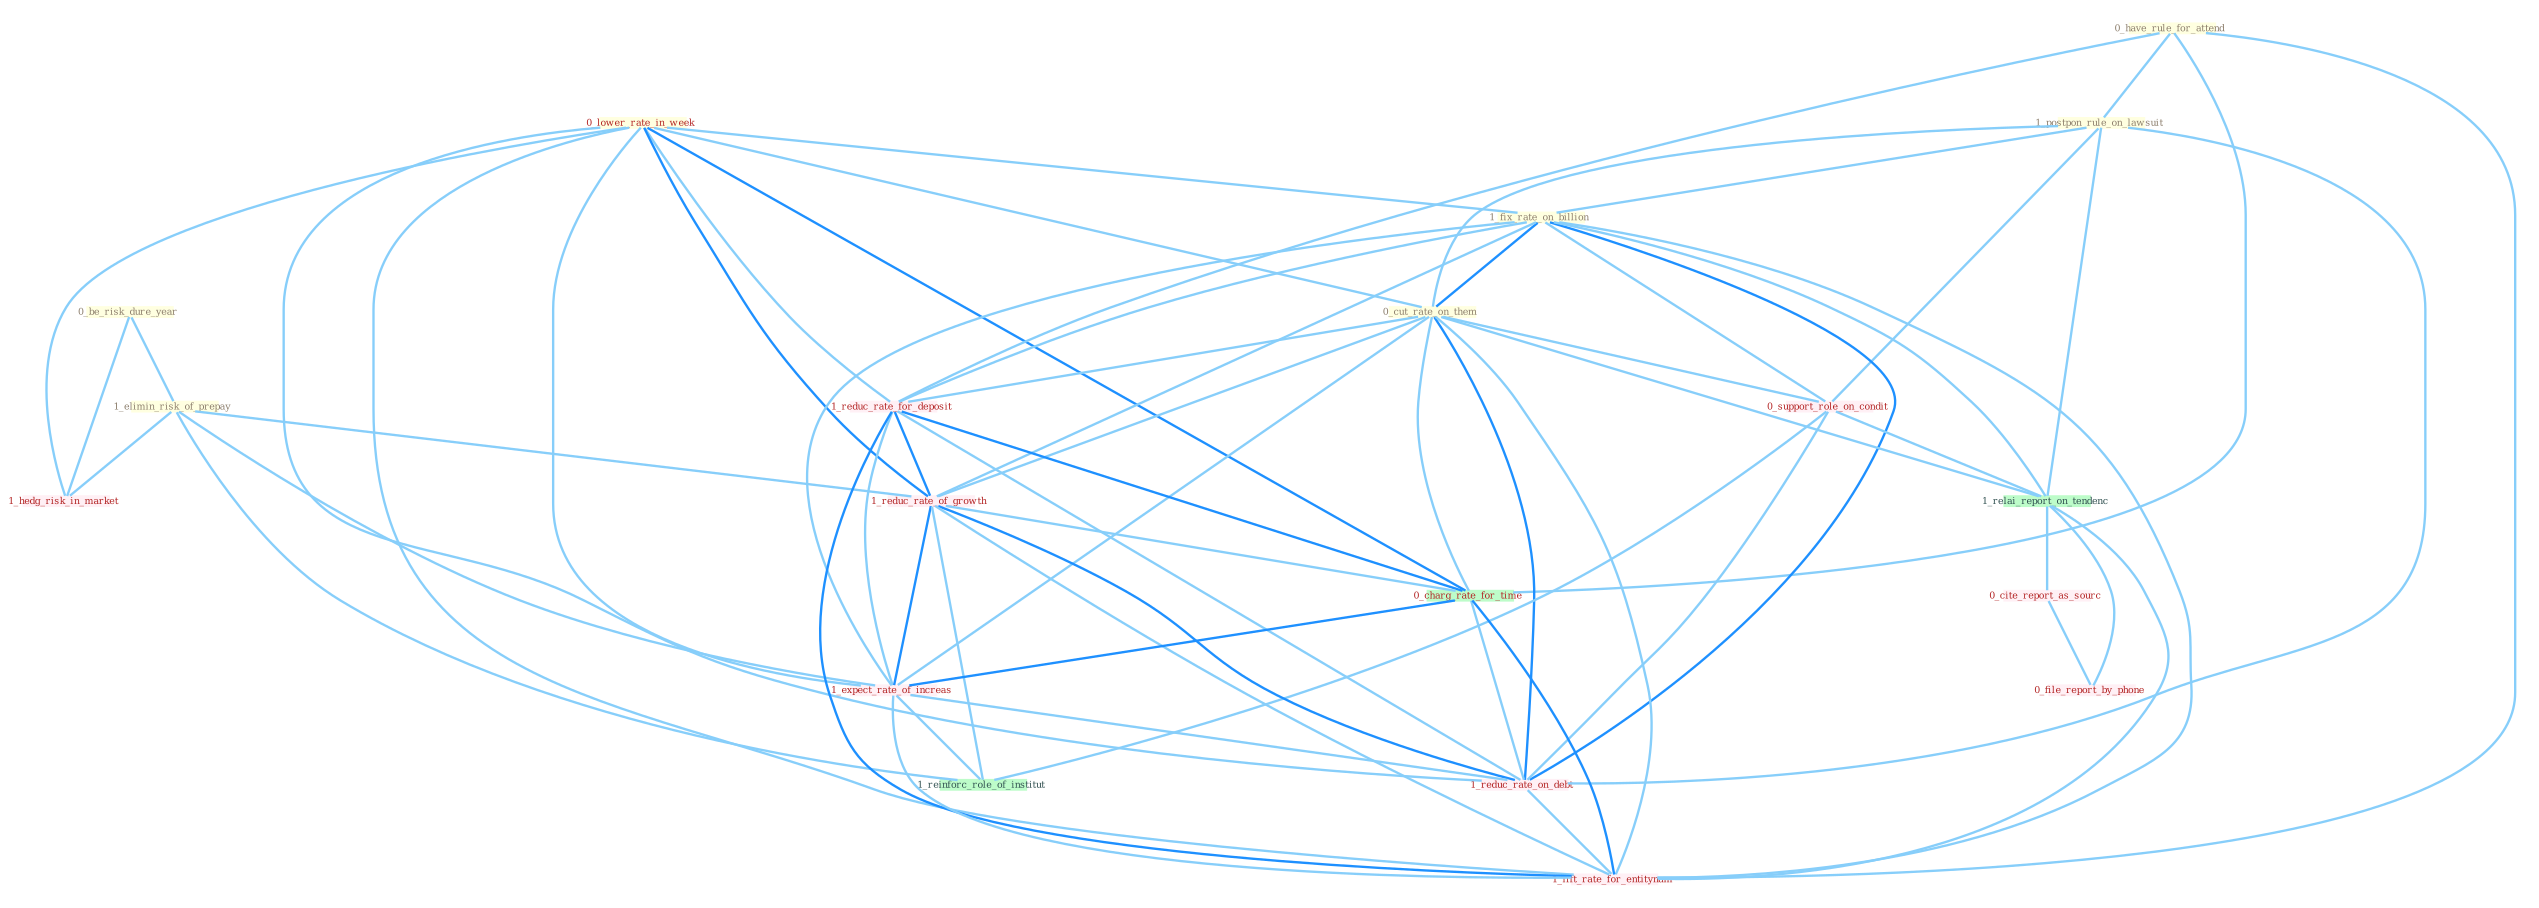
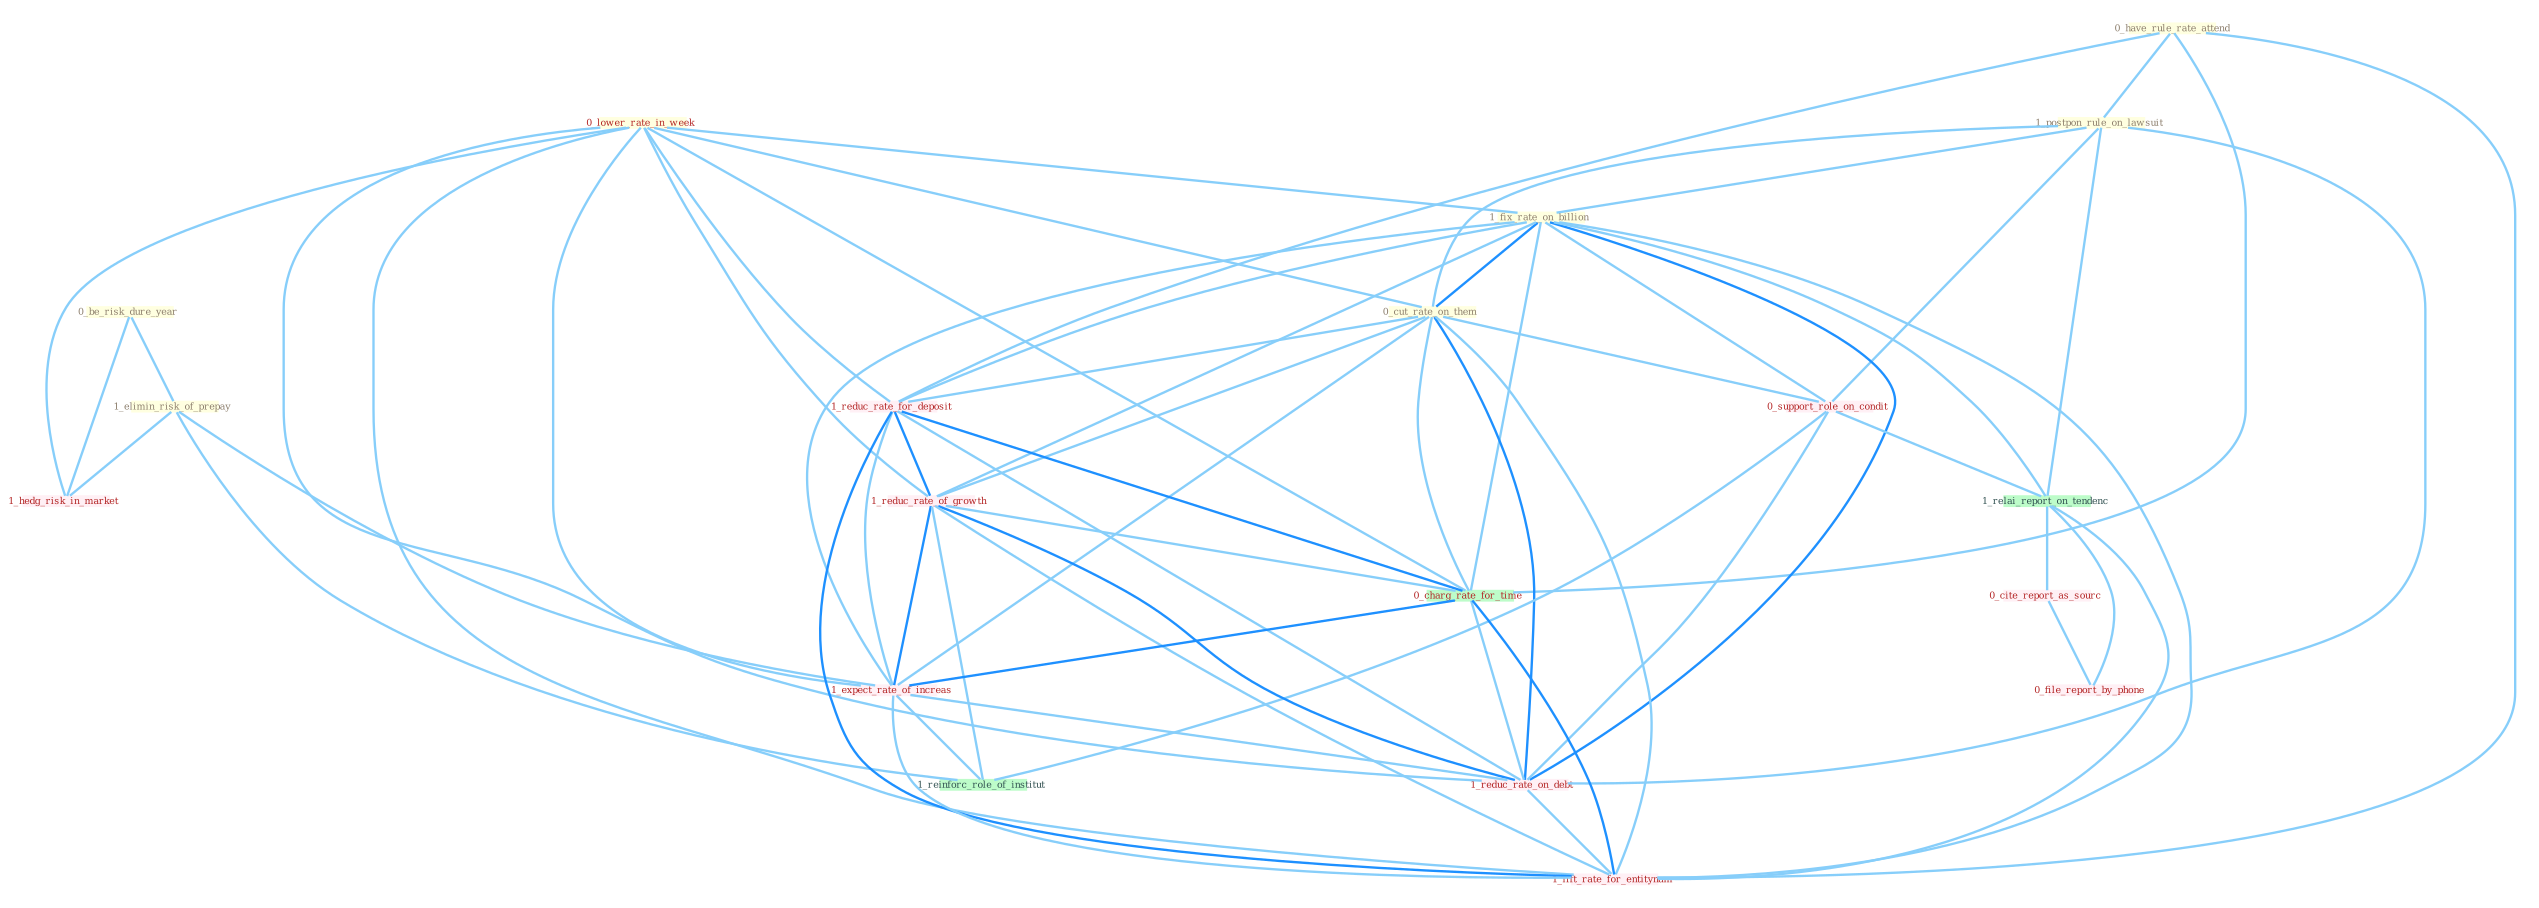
node "0_have_rule_for_attend": label "0_have_rule_for_attend" -> "0_have_rule_rate_attend"
edge "0_lower_rate_in_week" -- "1_reduc_rate_of_growth": color #1e90ff -> #87cefa
edge "0_lower_rate_in_week" -- "0_charg_rate_for_time": color #1e90ff -> #87cefa
edge "1_fix_rate_on_billion" -- "0_charg_rate_for_time": added
edge "0_cut_rate_on_them" -- "1_relai_report_on_tendenc": removed
edge "1_elimin_risk_of_prepay" -- "1_reduc_rate_of_growth": removed
